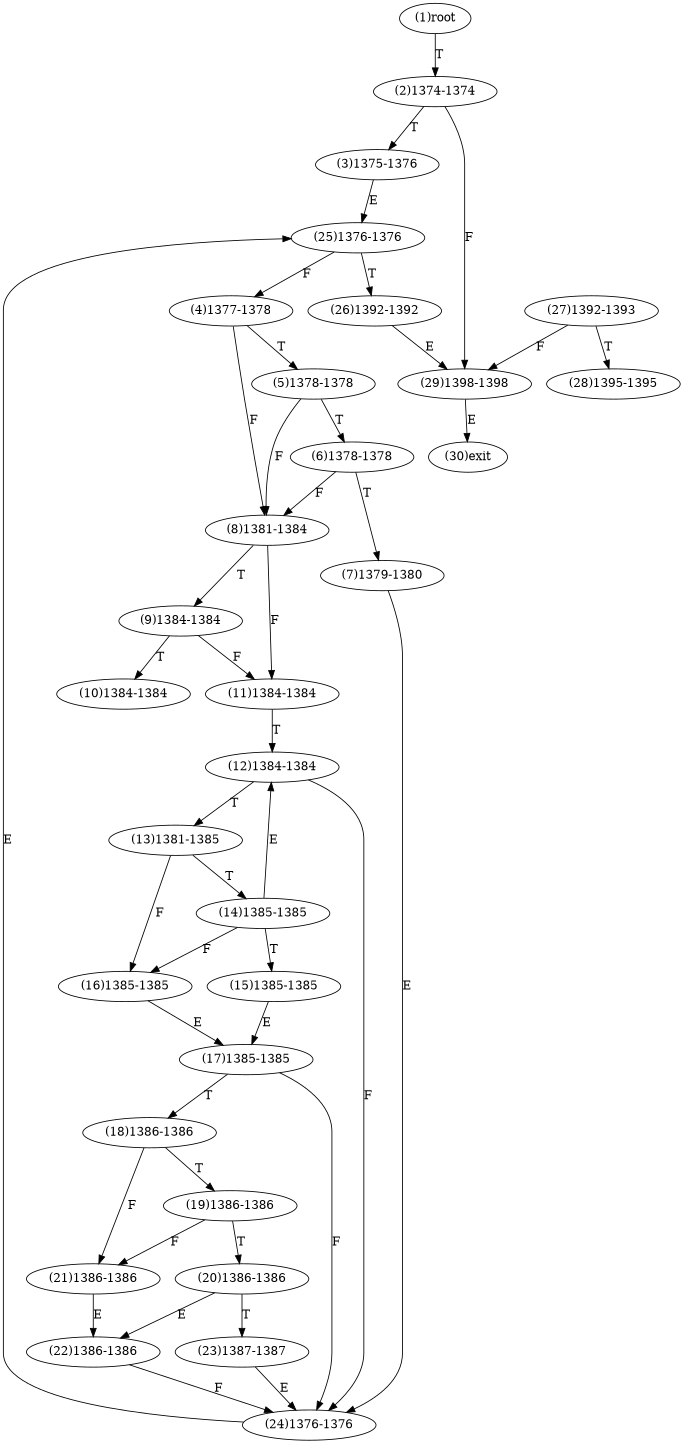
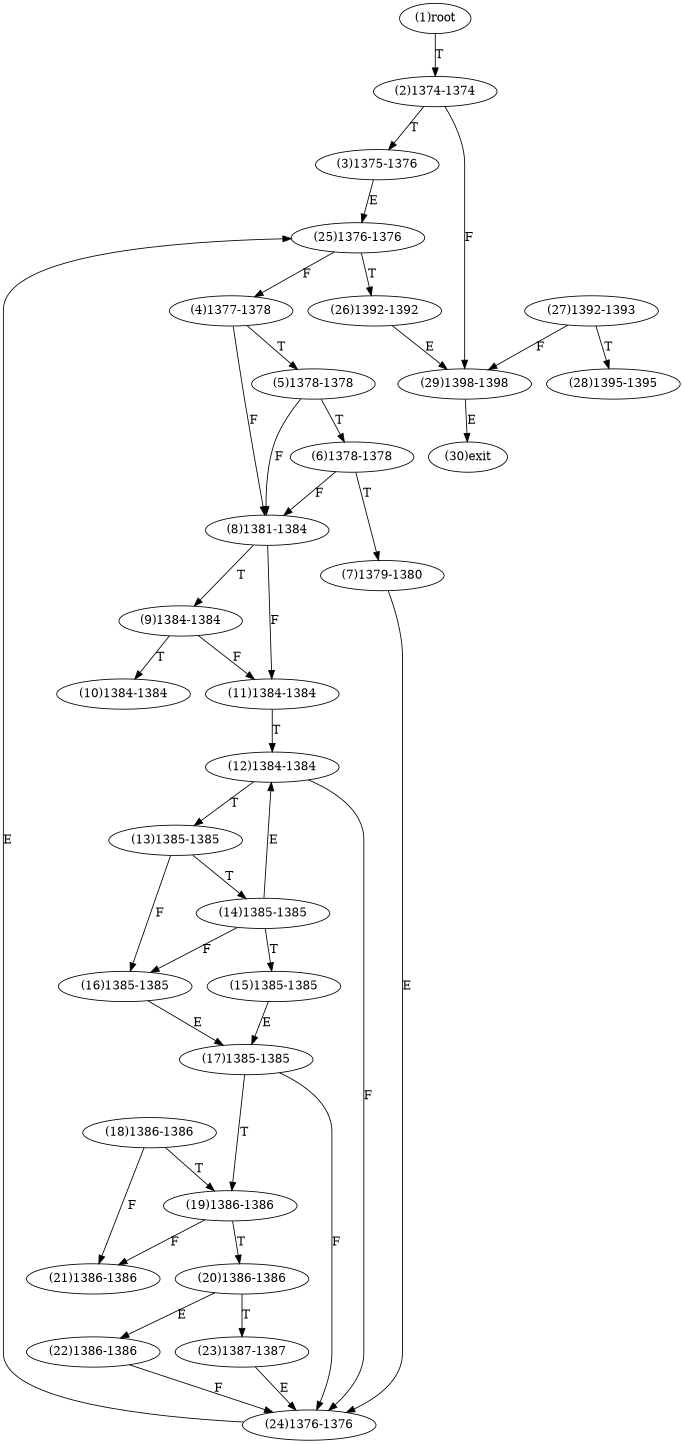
node "(13)1381-1385": label "(13)1381-1385" -> "(13)1385-1385"
edge "(17)1385-1385" -> "(18)1386-1386": now "(17)1385-1385" -> "(19)1386-1386"
edge "(21)1386-1386" -> "(22)1386-1386": removed, label "E"
